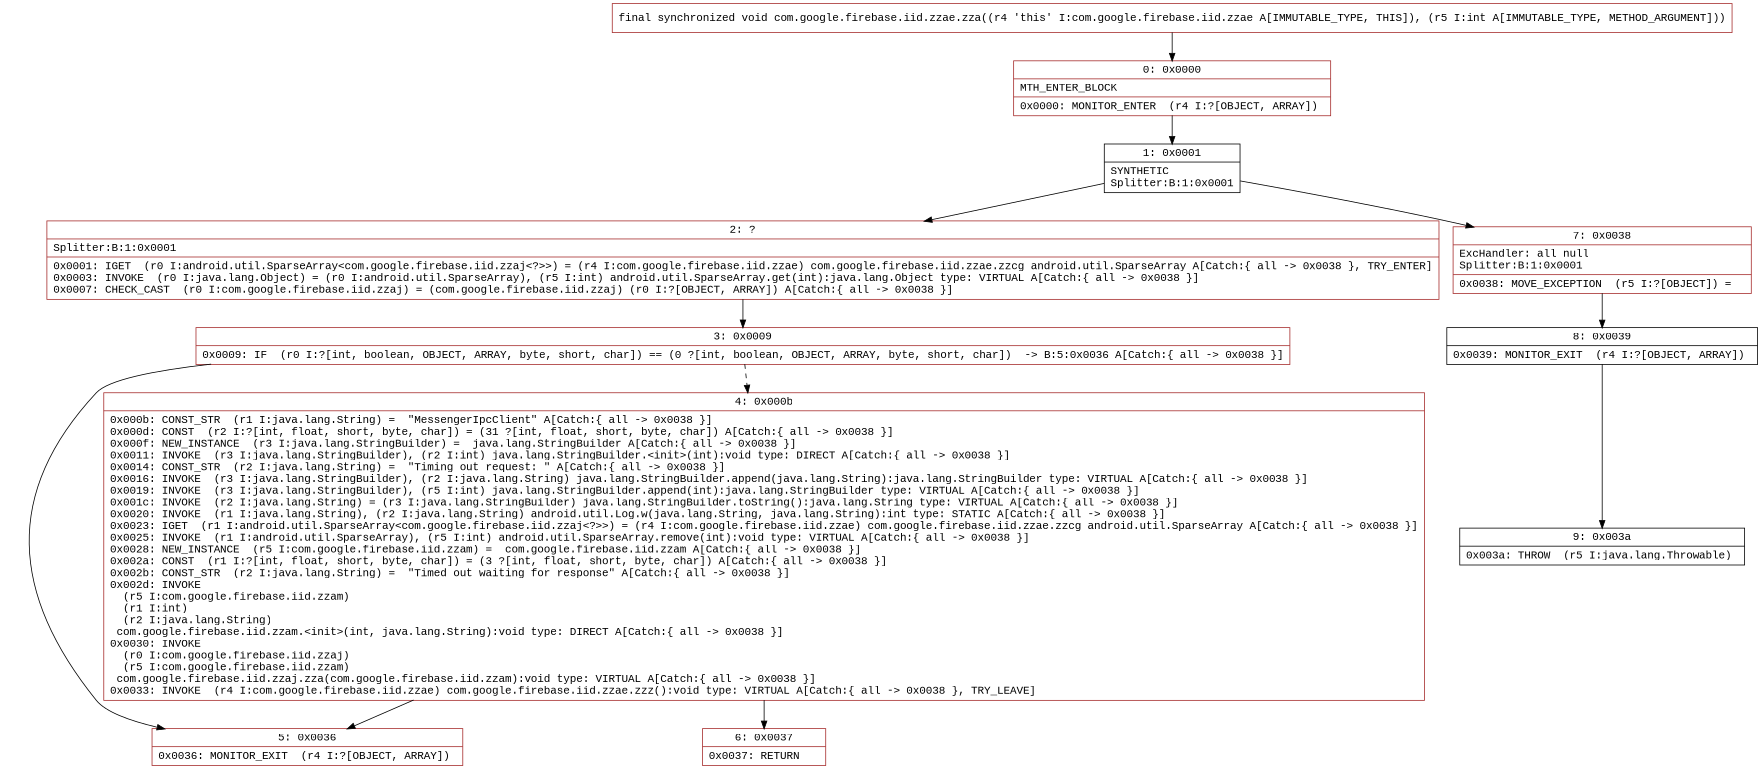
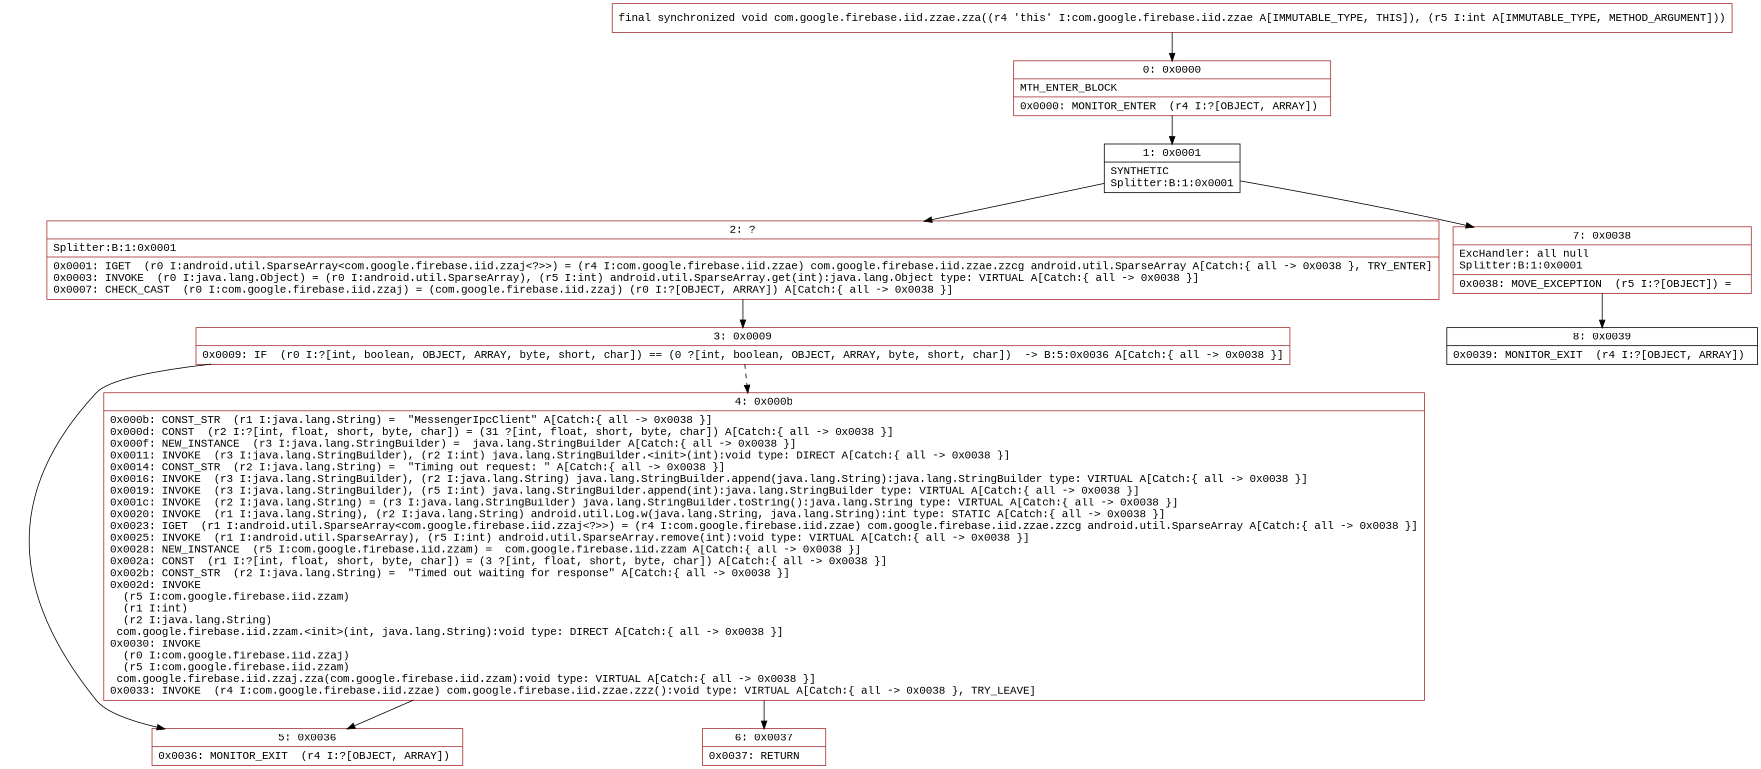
node "9: 0x003a": removed
